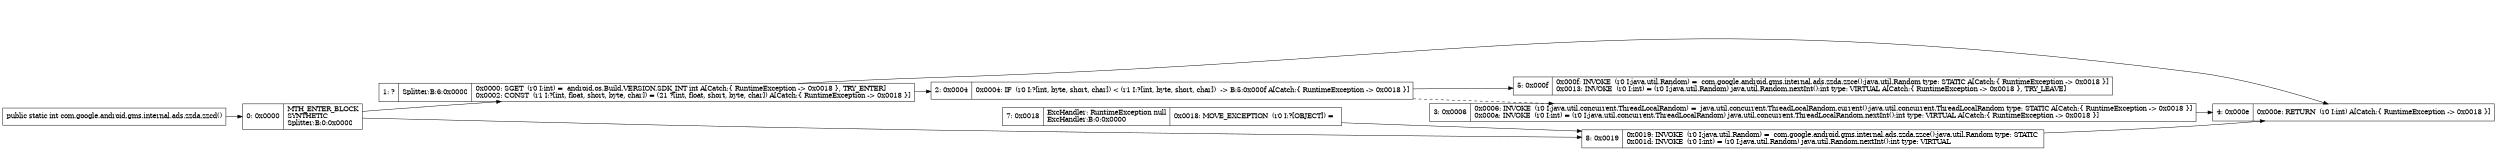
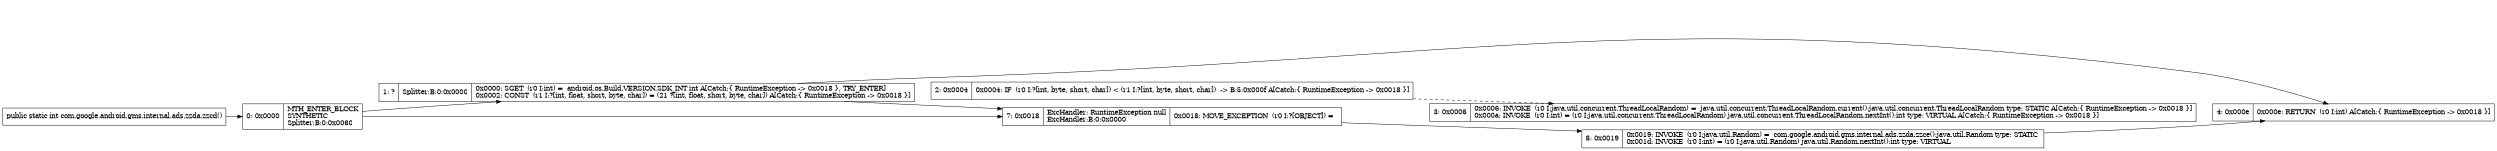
node "5: 0x000f": removed
node "1: ?": text "Splitter:B:6:0x0000" -> "Splitter:B:0:0x0000"
edge "1: ?" -> "2: 0x0004": now "1: ?" -> "7: 0x0018"
edge "3: 0x0006" -> "4: 0x000e": removed
node "0: 0x0000": text "Splitter:B:0:0x0000" -> "Splitter:B:0:0x0060"
edge "0: 0x0000" -> "8: 0x0019": now "0: 0x0000" -> "7: 0x0018"
